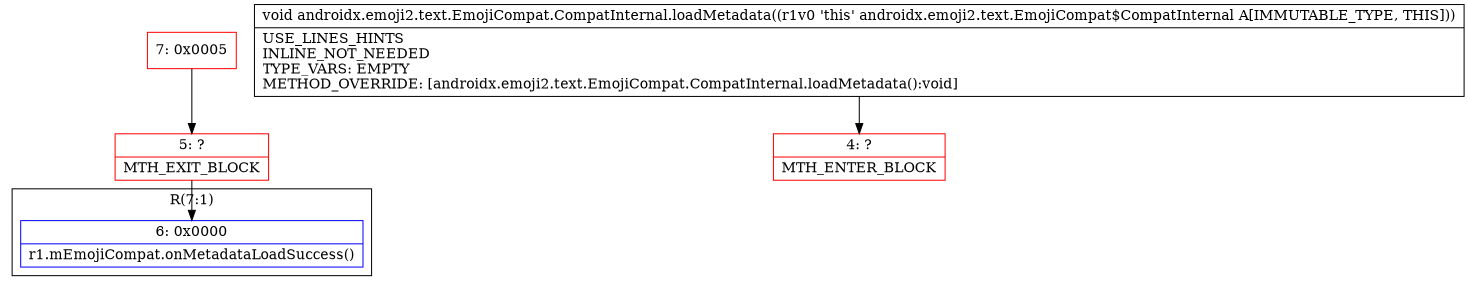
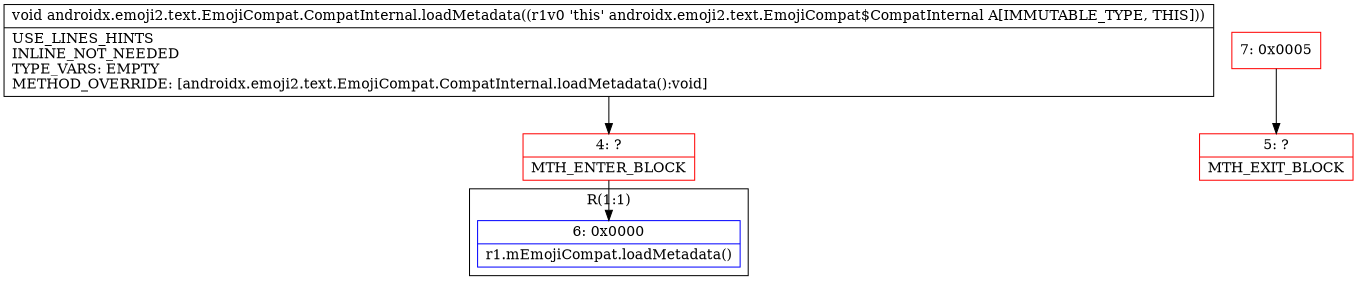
edge "5: ?" -> "6: 0x0000": now "4: ?" -> "6: 0x0000"
cluster "R(7:1)": label "R(7:1)" -> "R(1:1)"
node "6: 0x0000": text "r1.mEmojiCompat.onMetadataLoadSuccess()" -> "r1.mEmojiCompat.loadMetadata()"
